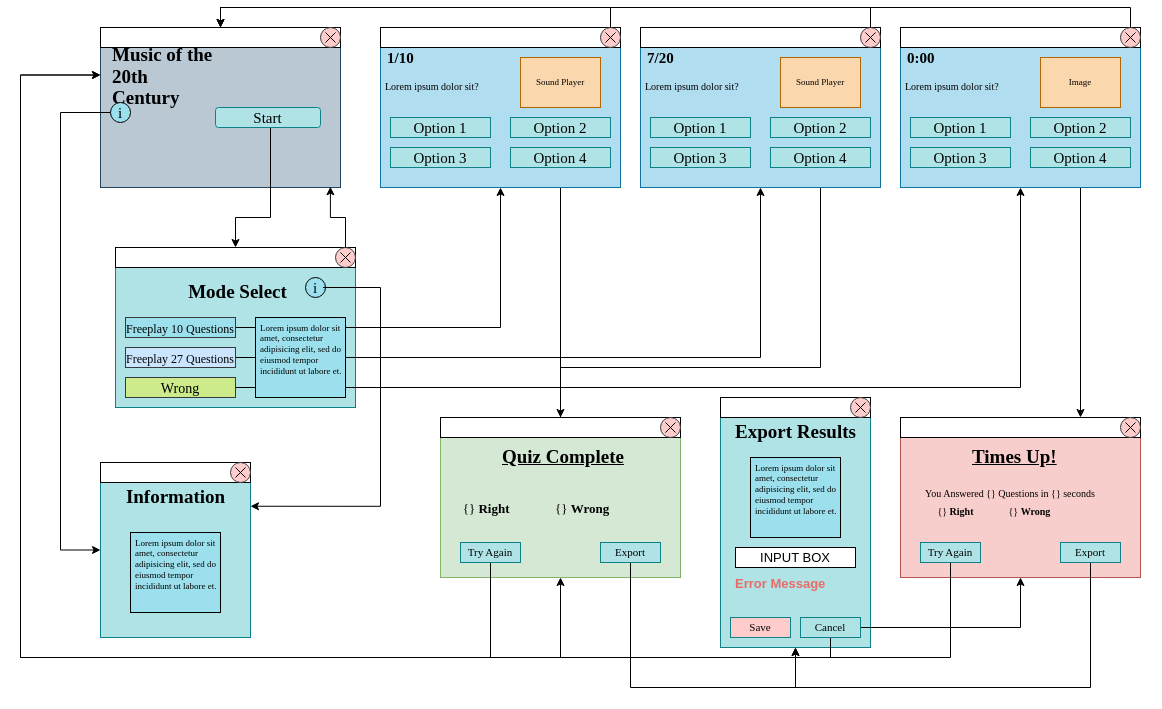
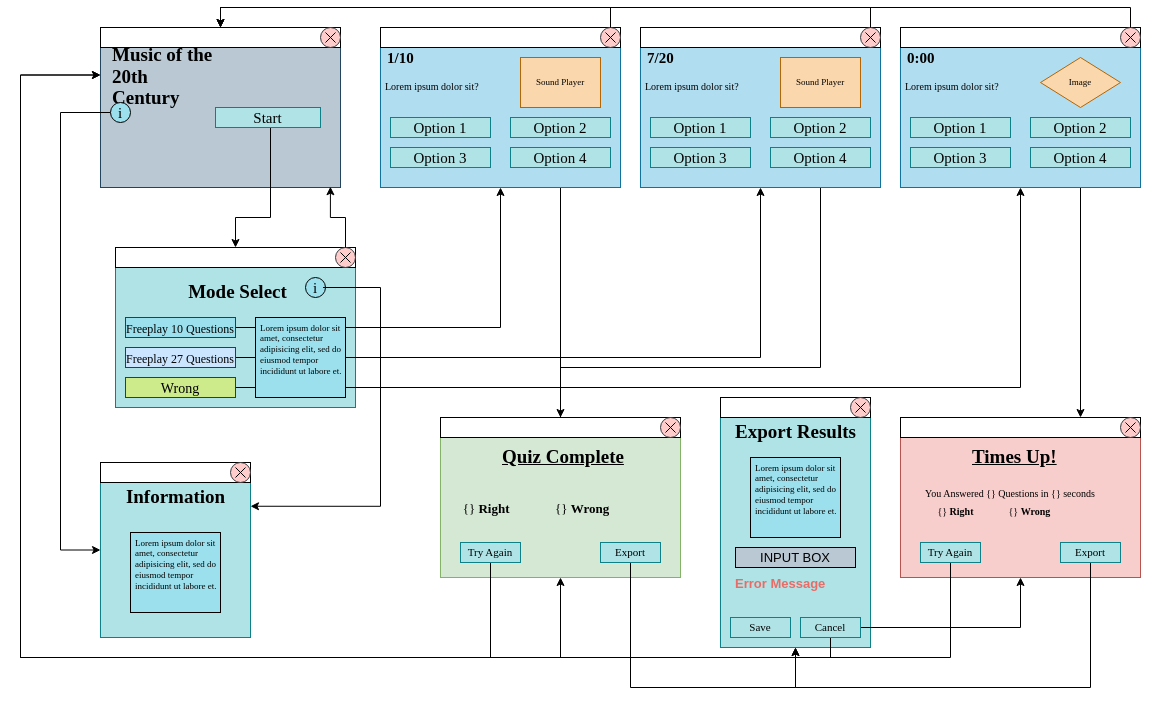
node "Image": shape rectangle -> diamond
node "Start": shape rounded rectangle -> rectangle
node "INPUT BOX": fillcolor #ffffff -> #bac8d3
node "Save": fillcolor #ffcccc -> #b0e3e6
